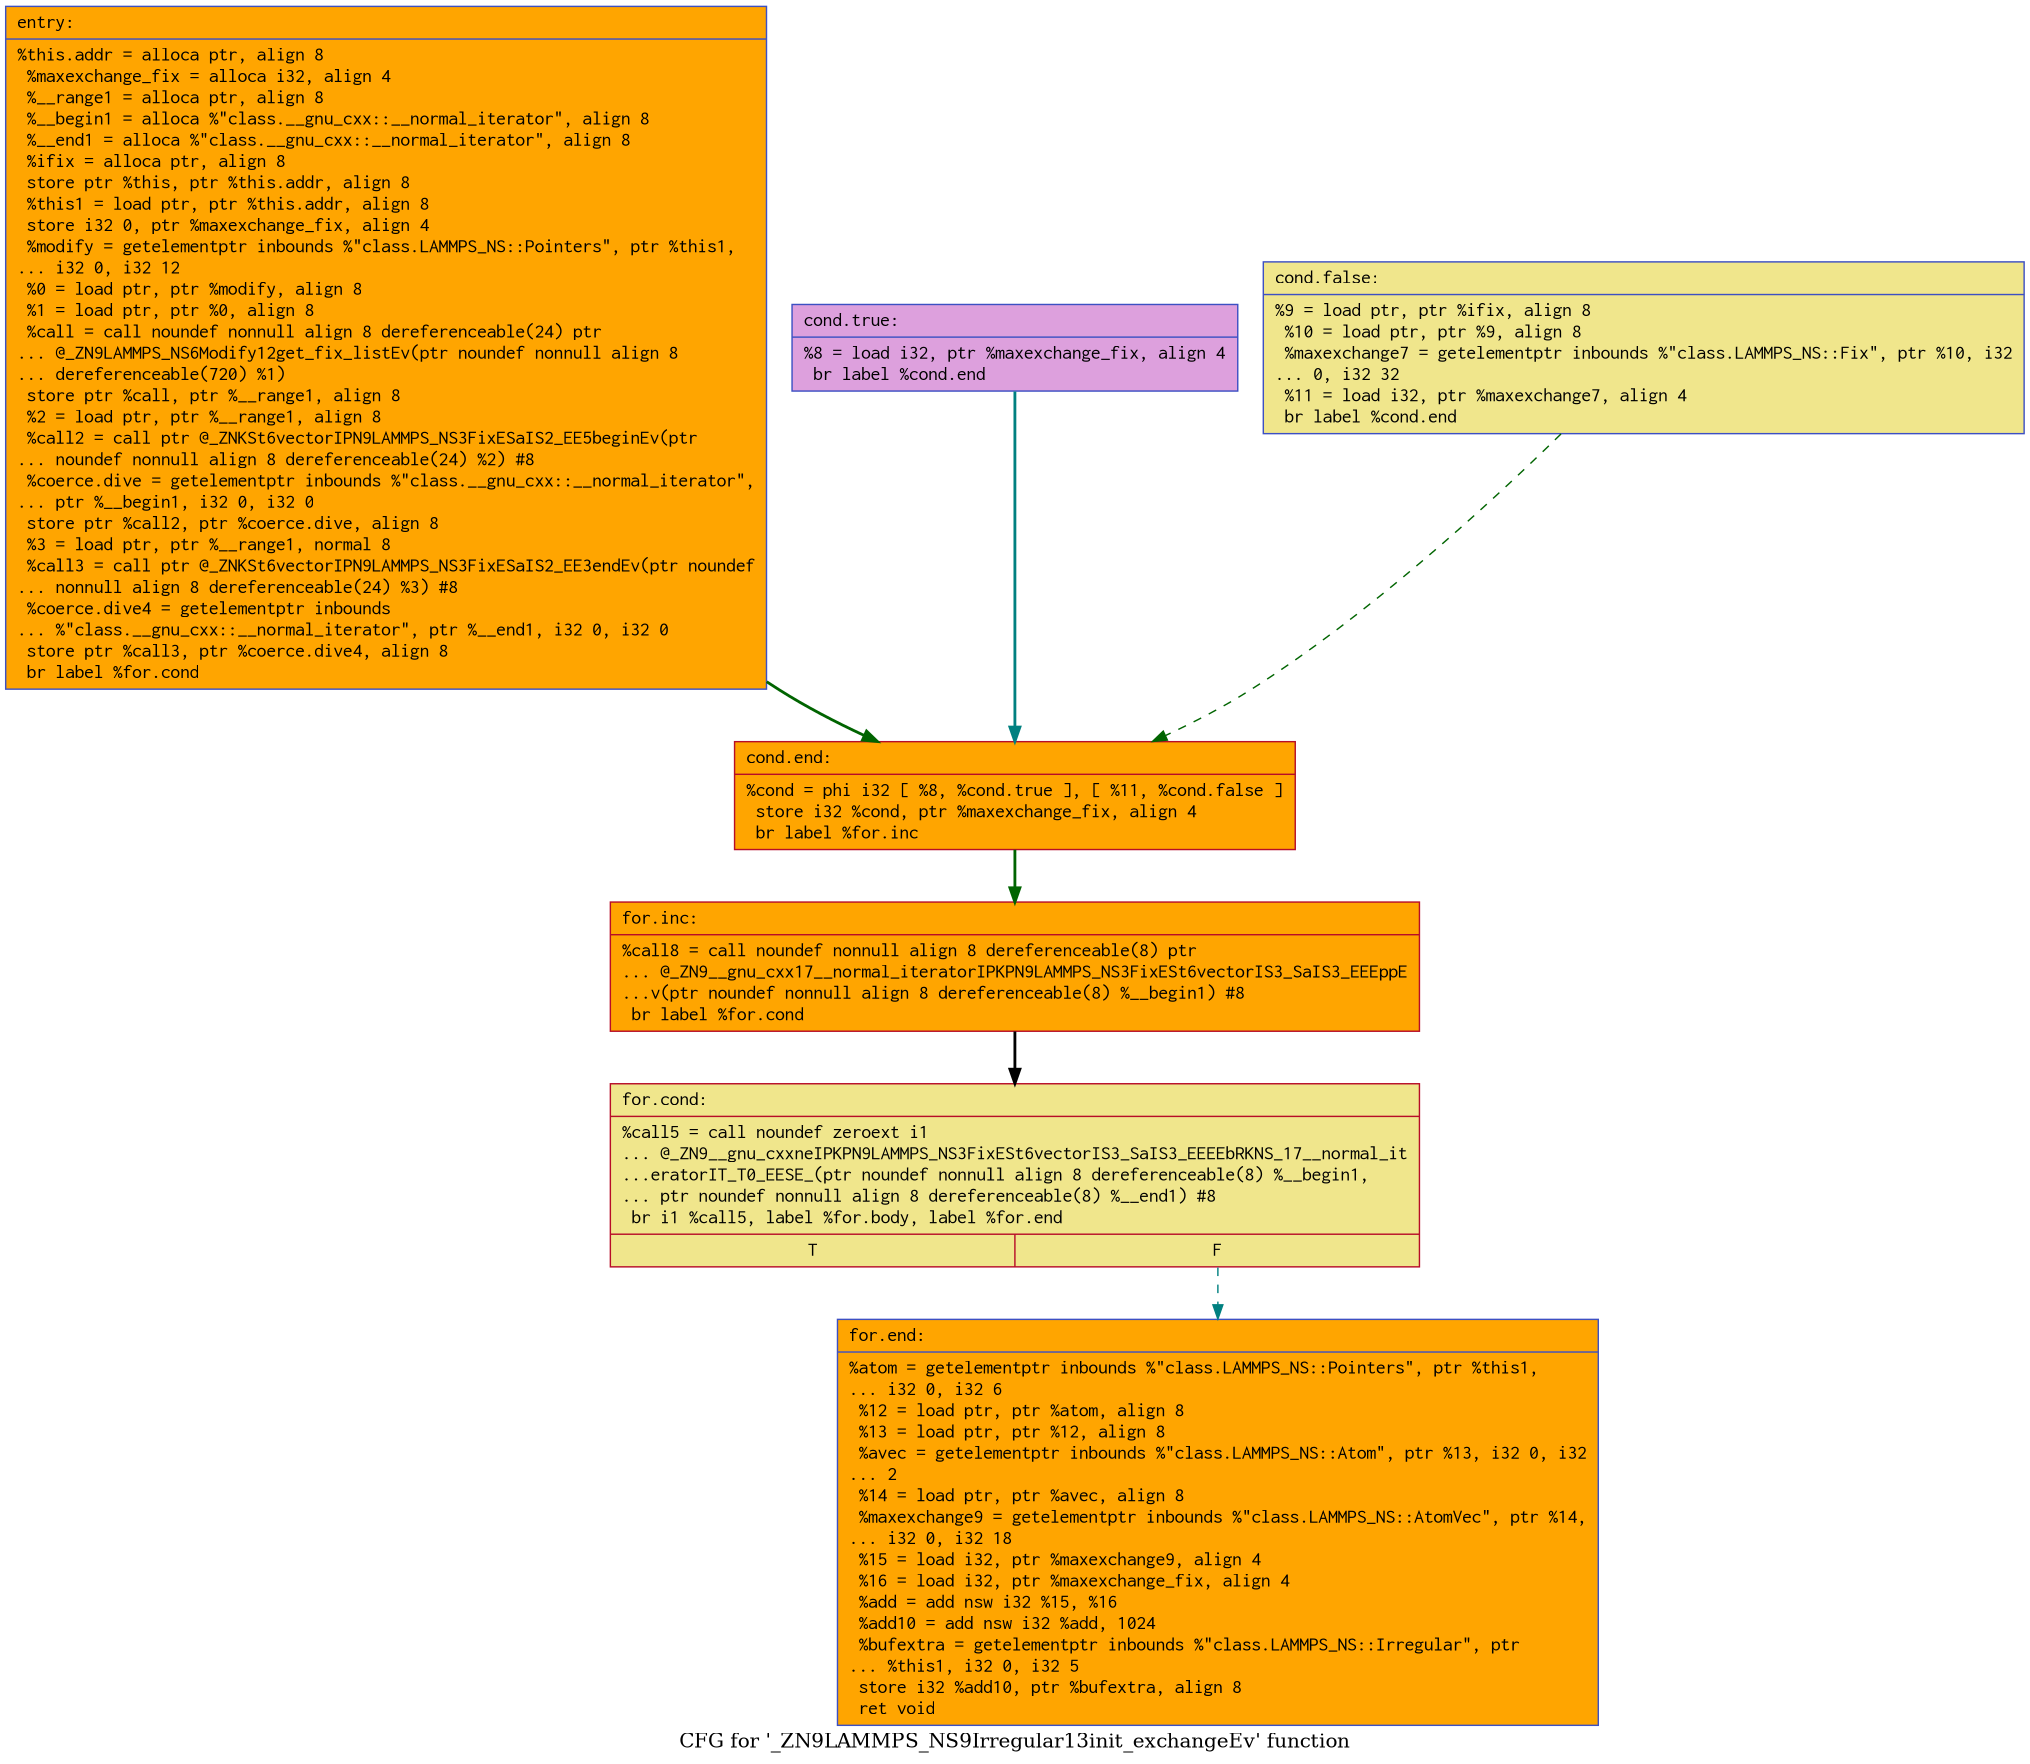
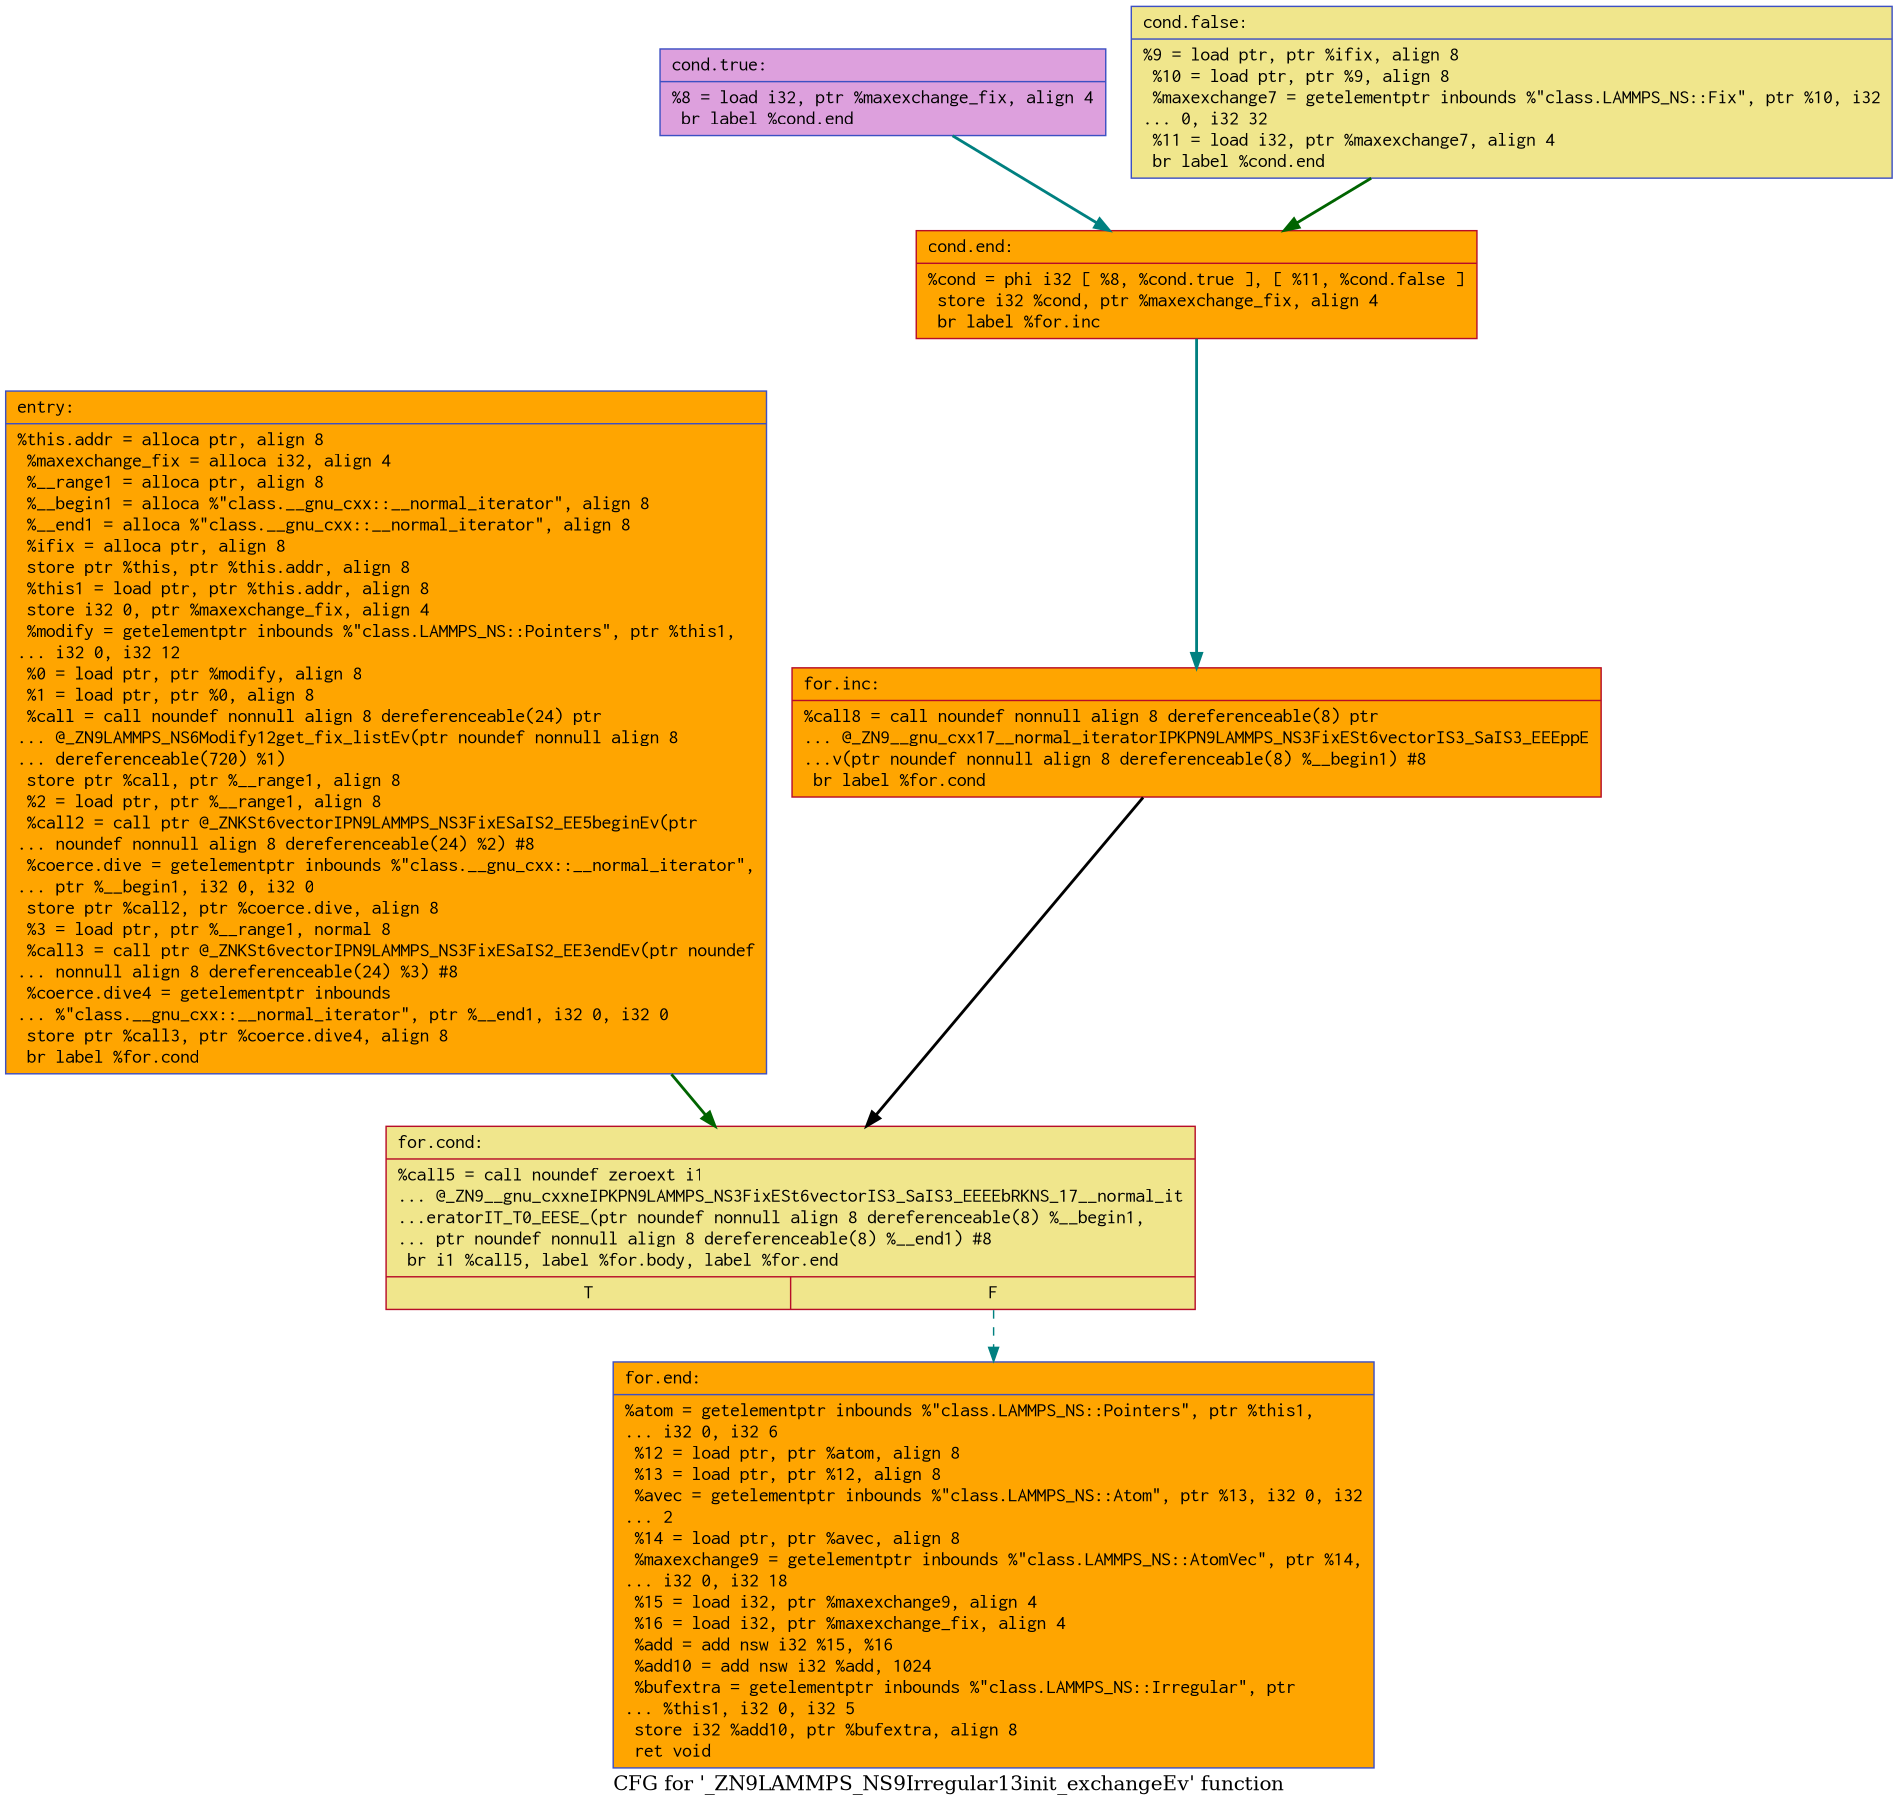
edge "cond.false:" -> "cond.end:": style dashed -> bold
edge "entry:" -> "cond.end:": now "entry:" -> "for.cond:"
edge "cond.end:" -> "for.inc:": color darkgreen -> teal
